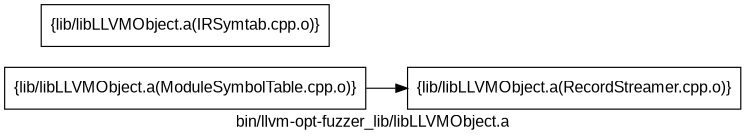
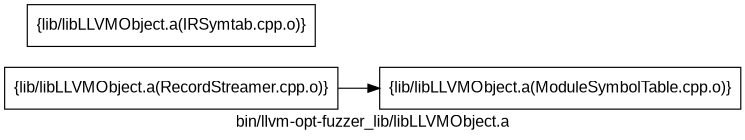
edge "{lib/libLLVMObject.a(ModuleSymbolTable.cpp.o)}" -> "{lib/libLLVMObject.a(RecordStreamer.cpp.o)}": reversed
